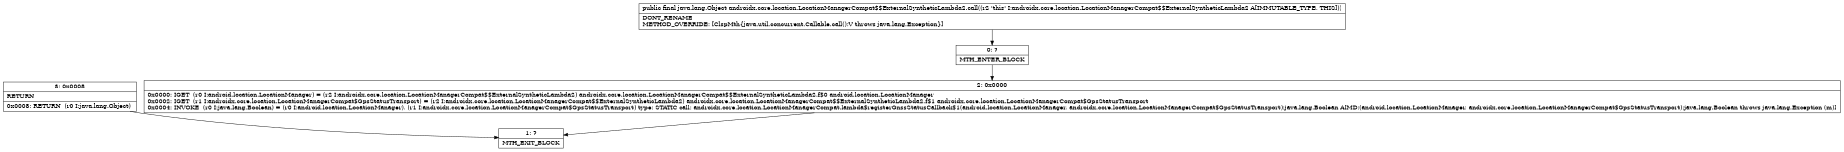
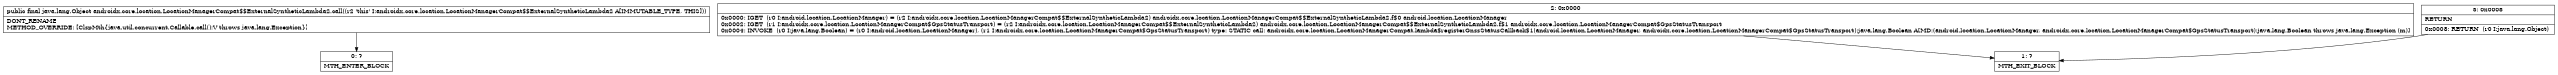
edge "0: ?" -> "2: 0x0000": removed
